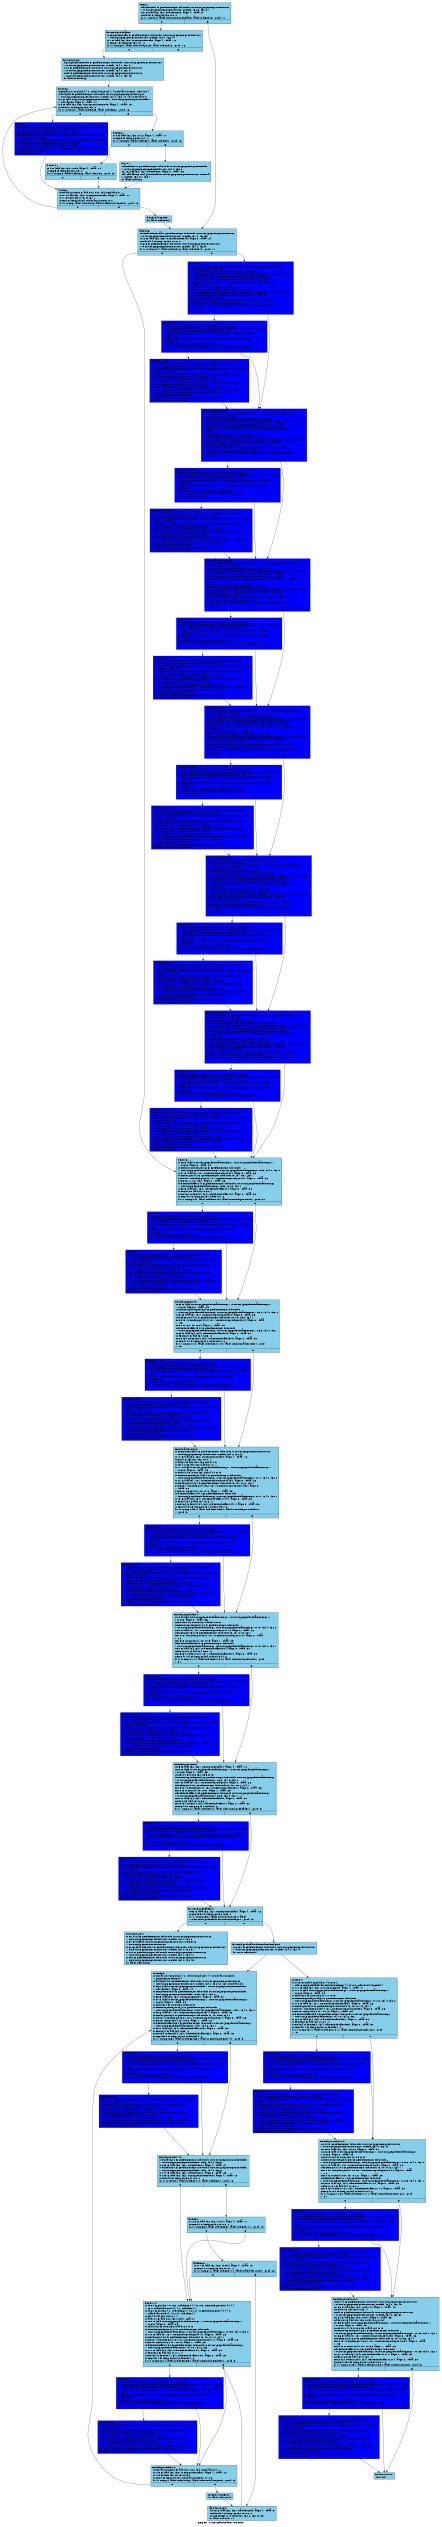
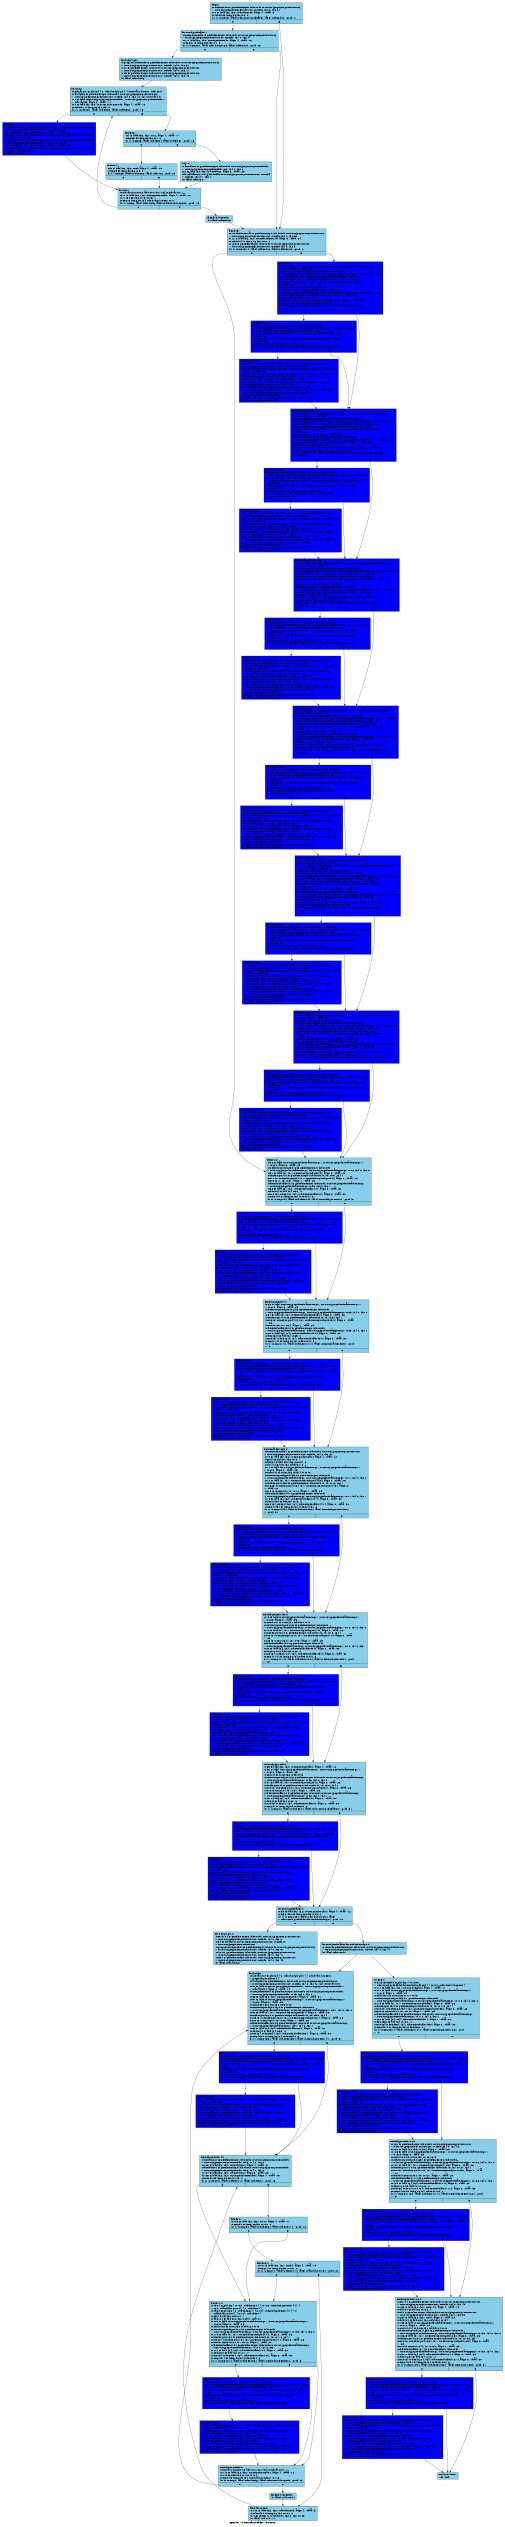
edge "for.cond.preheader:" -> "if.end13:": added
node "emit_2bytes.exit.i:": text "... %.pre, align 8, !tbaa !25" -> "... %.pre, align 8, !arith !25"
node "for.cond.preheader.for.end_crit_edge.i:": text "br error %for.end.i" -> "br label %for.end.i"
edge "for.end.i:" -> "emit_byte.exit106.i:": removed
edge "land.lhs.true.i:" -> "if.end11.i:": now "land.lhs.true.i:" -> "emit_byte.exit74.i:"
